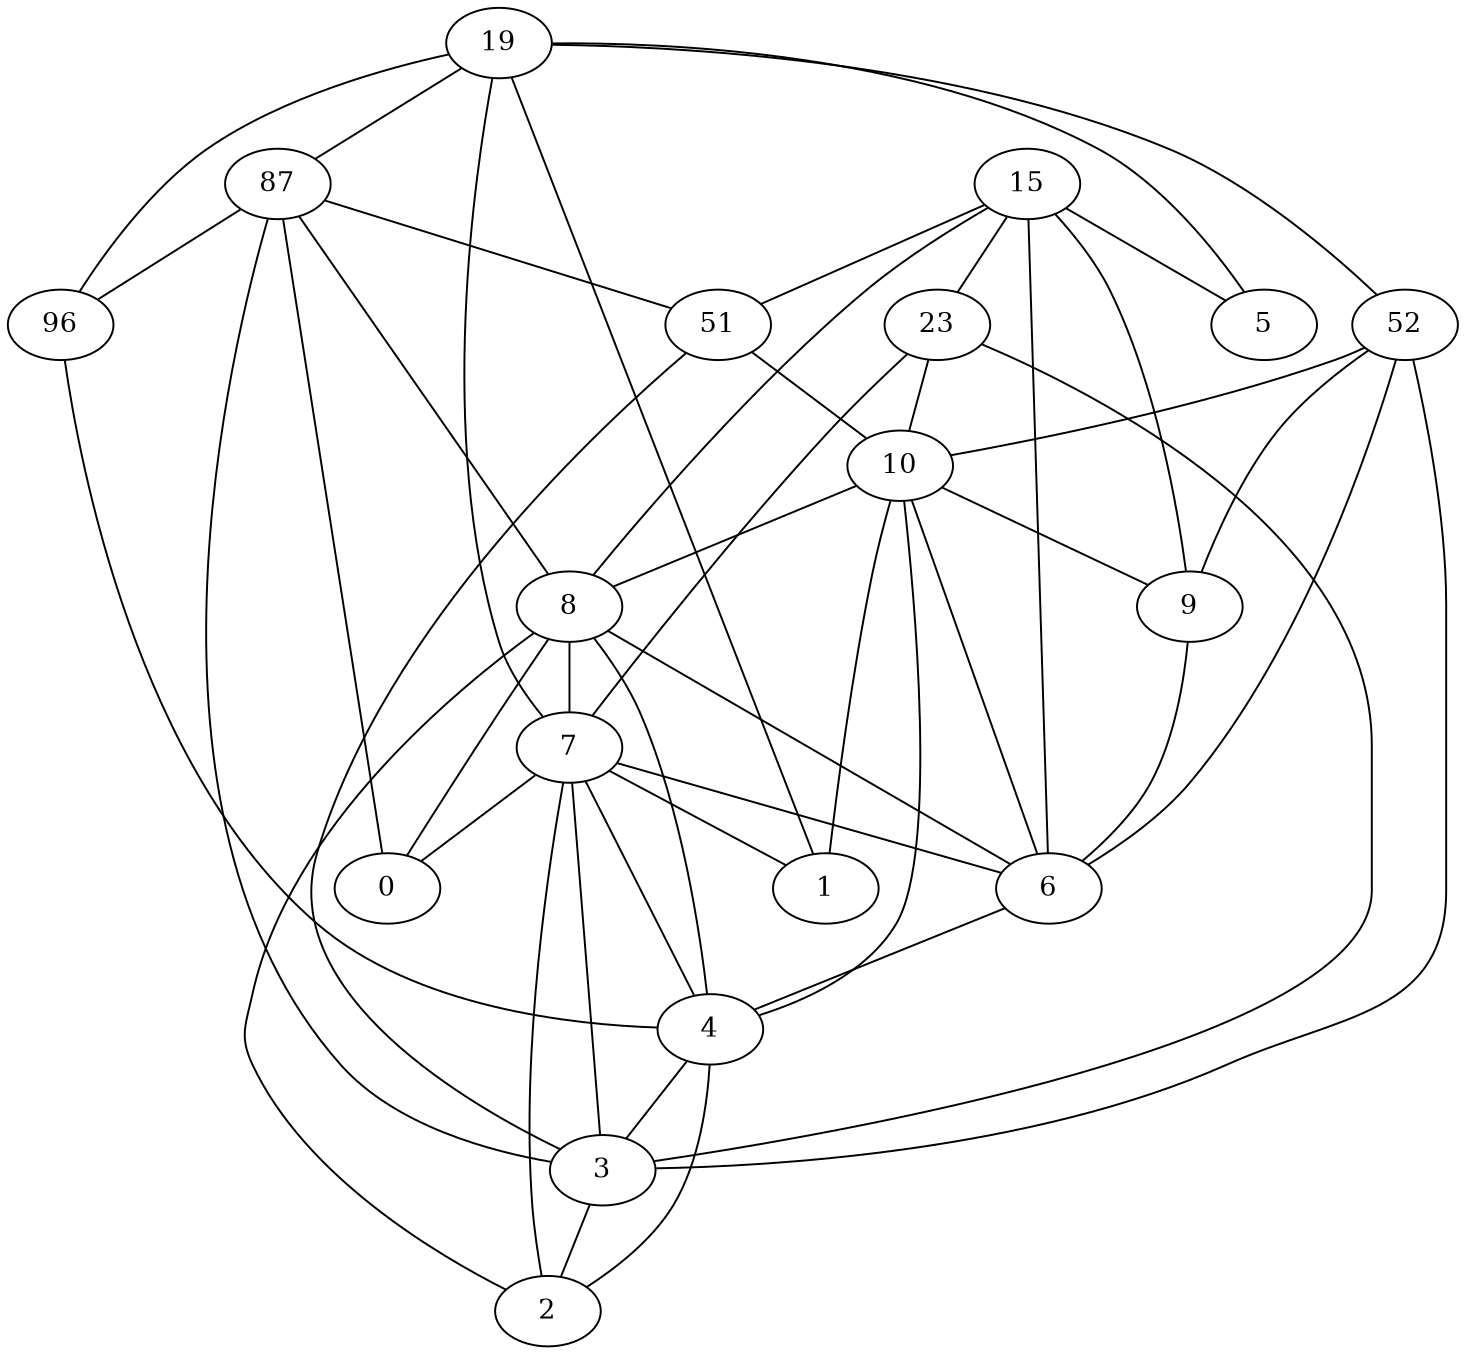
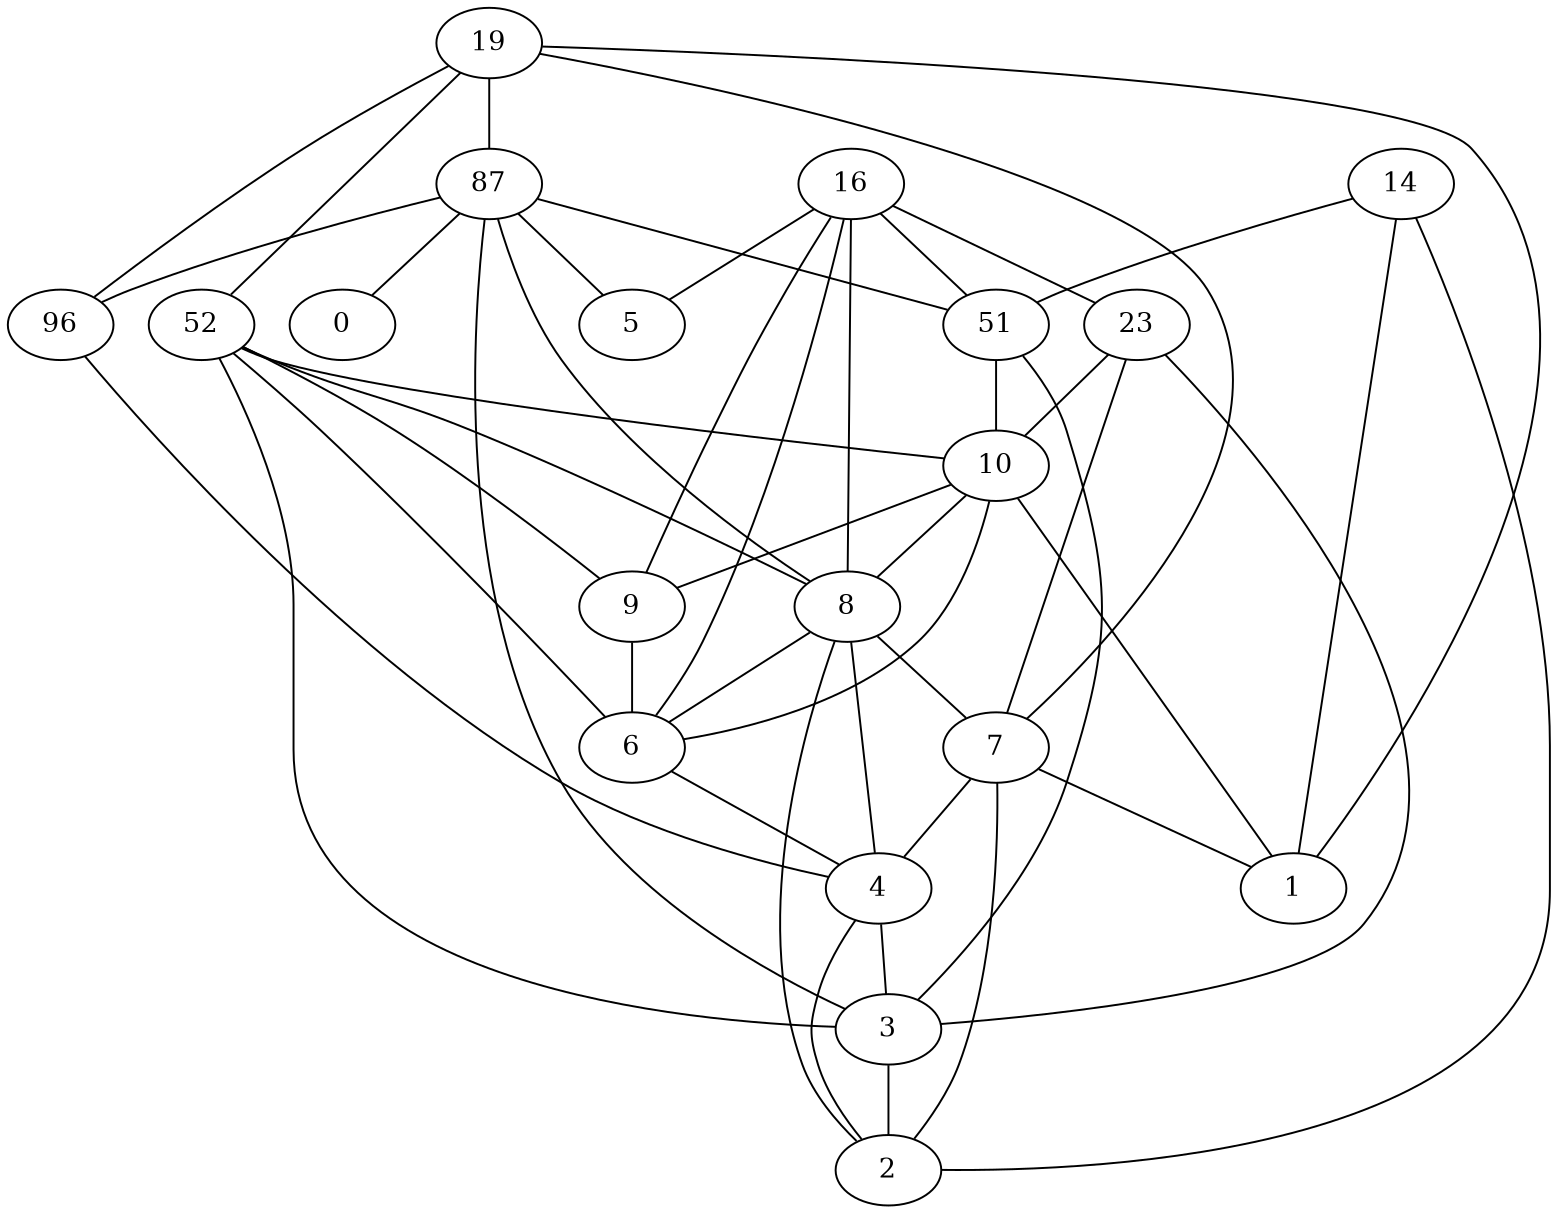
edge "19" -- "5": now "87" -- "5"
node "15": label "15" -> "16"
node "14": added
edge "8" -- "0": now "8" -- "52"
edge "10" -- "4": removed
edge "7" -- "0": removed
edge "7" -- "6": removed
edge "7" -- "3": removed
